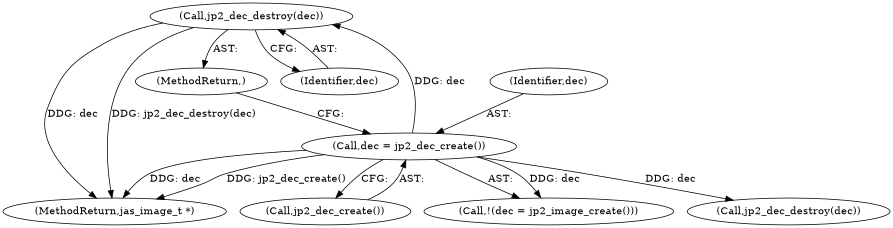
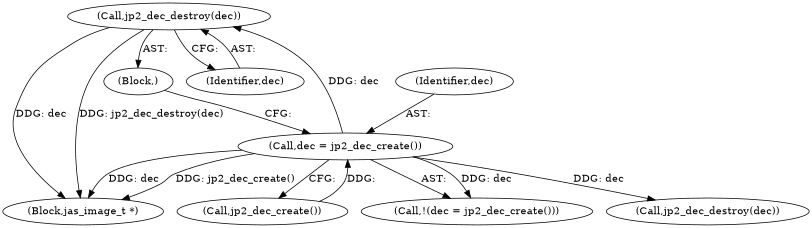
node "(MethodReturn,)": label "(MethodReturn,)" -> "(Block,)"
edge "(Call,jp2_dec_create())" -> "(Call,dec = jp2_dec_create())": label "AST: " -> "DDG: "
node "(MethodReturn,jas_image_t *)": label "(MethodReturn,jas_image_t *)" -> "(Block,jas_image_t *)"
node "(Call,!(dec = jp2_image_create()))": label "(Call,!(dec = jp2_image_create()))" -> "(Call,!(dec = jp2_dec_create()))"
